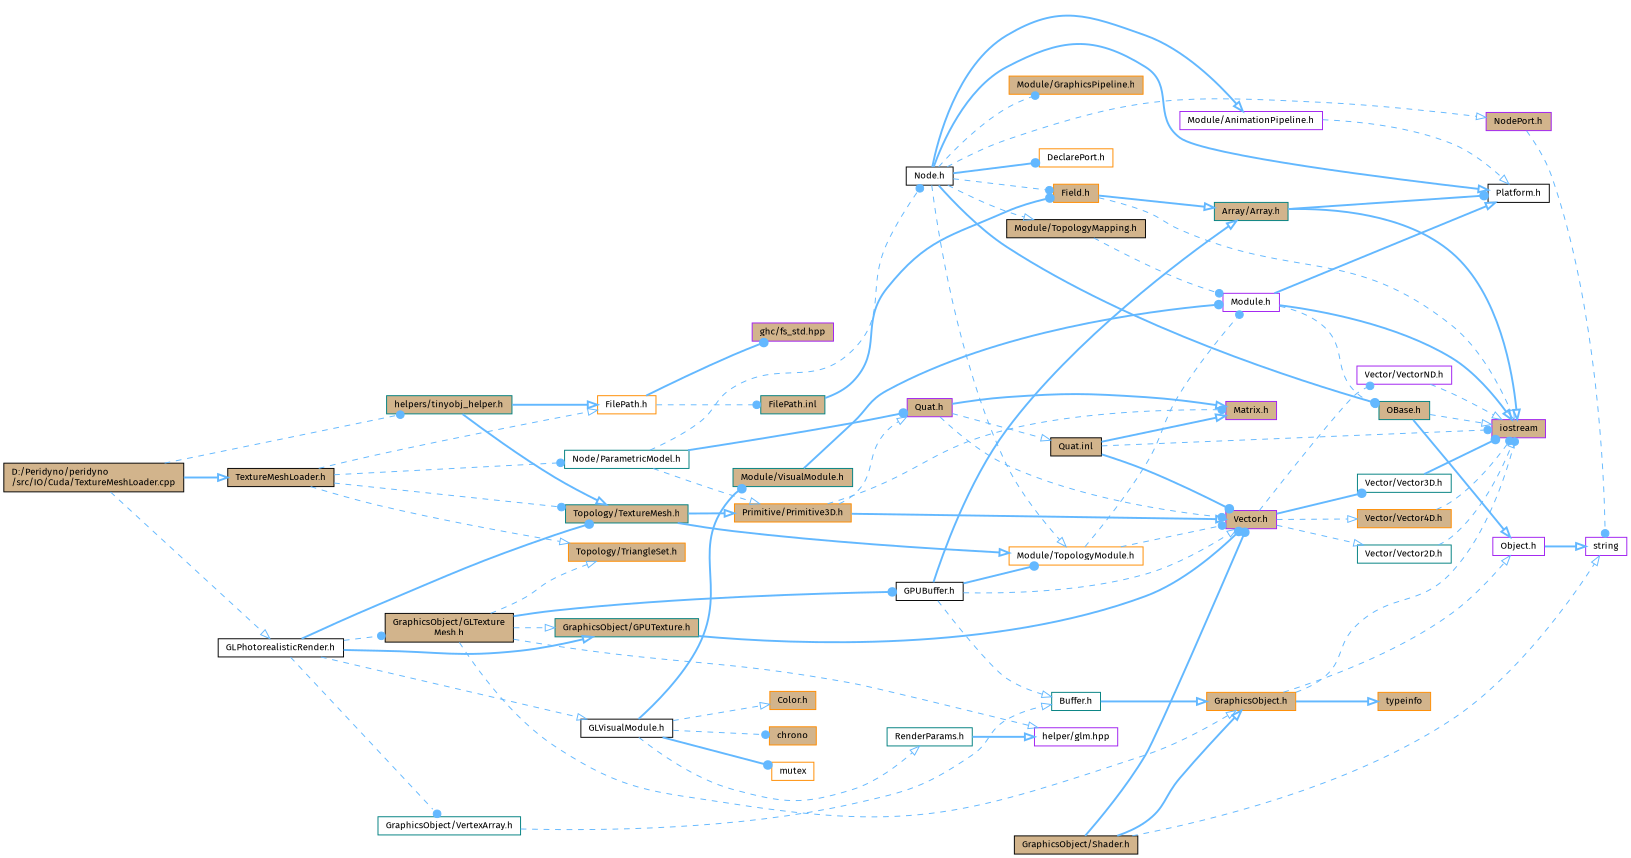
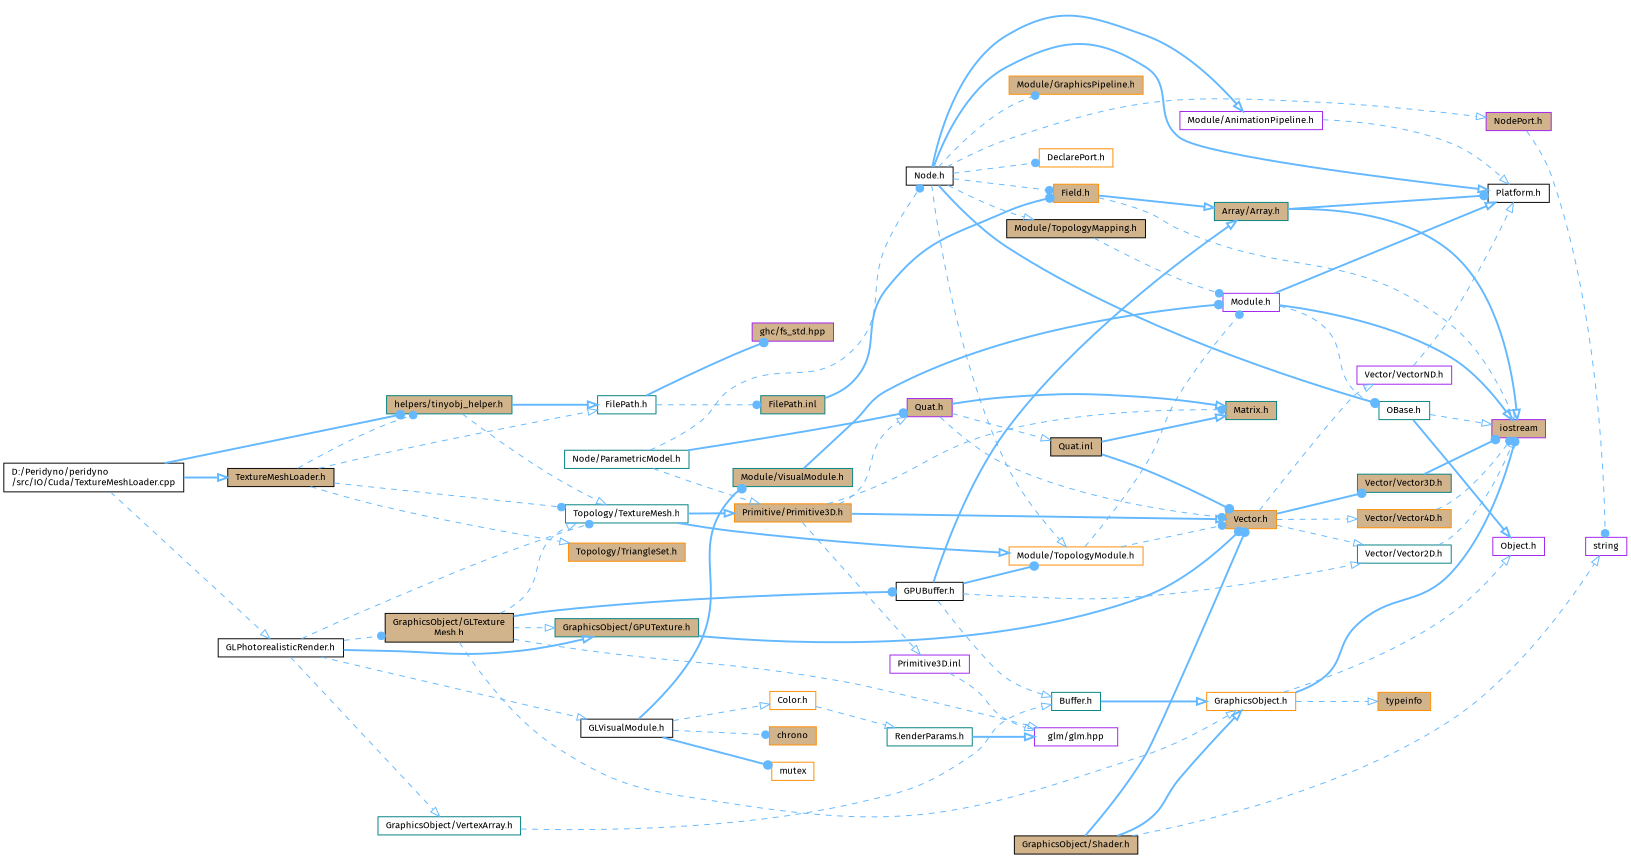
edge "Node.h" -> "DeclarePort.h": style bold -> dashed
edge "Vector/VectorND.h" -> "iostream": now "Vector/VectorND.h" -> "Platform.h"
node "FilePath.h": color darkorange -> teal
node "Matrix.h": color purple -> teal
node "OBase.h": fillcolor tan -> white
edge "Quat.inl" -> "iostream": removed
edge "D:/Peridyno/peridyno /src/IO/Cuda/TextureMeshLoader.cpp" -> "helpers/tinyobj_helper.h": style dashed -> bold
edge "Vector.h" -> "Vector/VectorND.h": arrowhead dot -> onormal
edge "helpers/tinyobj_helper.h" -> "Topology/TextureMesh.h": style bold -> dashed
edge "TextureMeshLoader.h" -> "Node/ParametricModel.h": now "TextureMeshLoader.h" -> "helpers/tinyobj_helper.h"
node "D:/Peridyno/peridyno /src/IO/Cuda/TextureMeshLoader.cpp": fillcolor tan -> white
node "Vector/Vector3D.h": fillcolor white -> tan
node "Topology/TextureMesh.h": fillcolor tan -> white
node "Vector.h": color purple -> darkorange
edge "Object.h" -> "string": removed
edge "GLPhotorealisticRender.h" -> "Topology/TextureMesh.h": style bold -> dashed
edge "GPUBuffer.h" -> "Vector.h": now "GPUBuffer.h" -> "Vector/Vector2D.h"
edge "GraphicsObject/GLTexture Mesh.h" -> "Topology/TriangleSet.h": now "GraphicsObject/GLTexture Mesh.h" -> "Topology/TextureMesh.h"
edge "GraphicsObject.h" -> "iostream": style dashed -> bold
node "Primitive3D.inl": added
node "Color.h": fillcolor tan -> white
node "GraphicsObject.h": fillcolor tan -> white
edge "GraphicsObject.h" -> "typeinfo": style bold -> dashed
edge "GLPhotorealisticRender.h" -> "GraphicsObject/VertexArray.h": arrowhead dot -> onormal
node "helper/glm.hpp": label "helper/glm.hpp" -> "glm/glm.hpp"
edge "GLVisualModule.h" -> "RenderParams.h": now "Color.h" -> "RenderParams.h"
